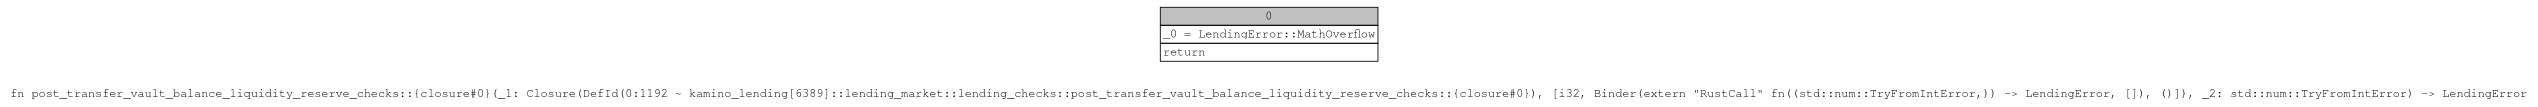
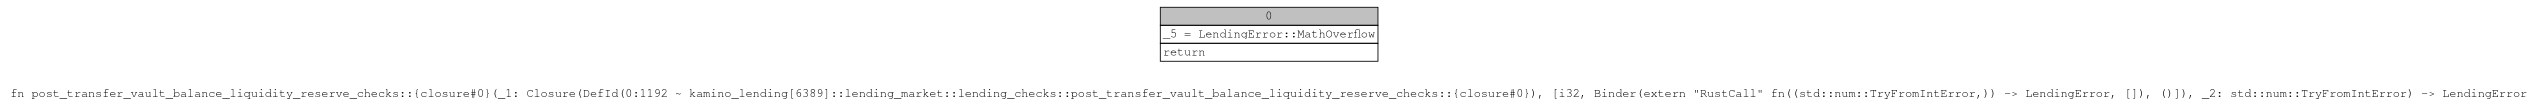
node "0": text "_0 = LendingError::MathOverflow" -> "_5 = LendingError::MathOverflow"
